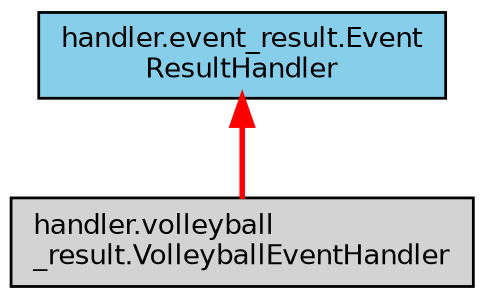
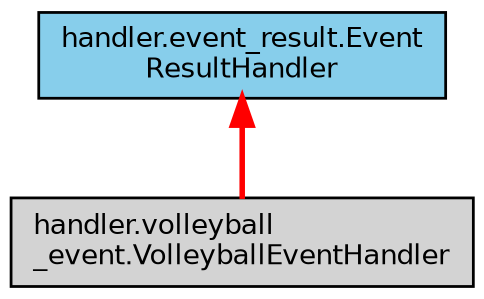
node "handler.volleyball _result.VolleyballEventHandler": label "handler.volleyball _result.VolleyballEventHandler" -> "handler.volleyball _event.VolleyballEventHandler"
